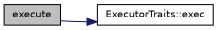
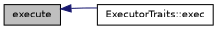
edge "execute" -> "ExecutorTraits::exec": reversed
